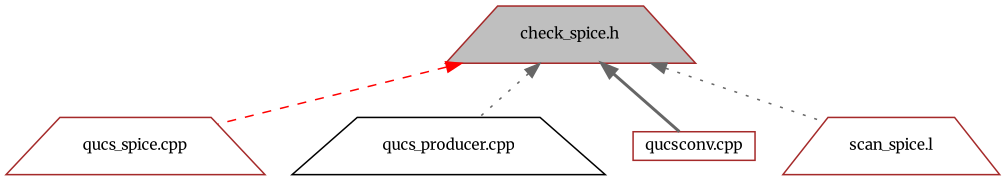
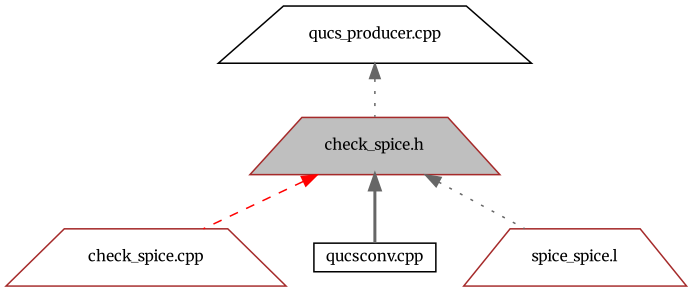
edge "qucs_producer.cpp" -> "check_spice.h": reversed
node "qucs_spice.cpp": label "qucs_spice.cpp" -> "check_spice.cpp"
node "qucsconv.cpp": color brown -> black
node "scan_spice.l": label "scan_spice.l" -> "spice_spice.l"
